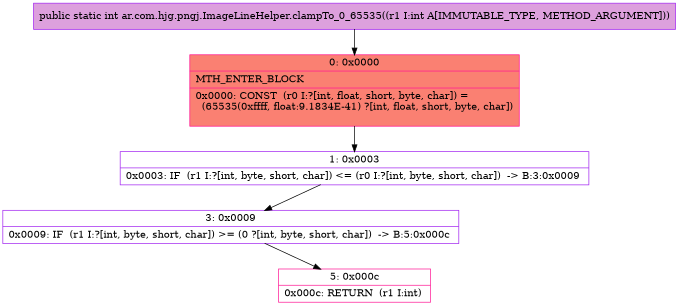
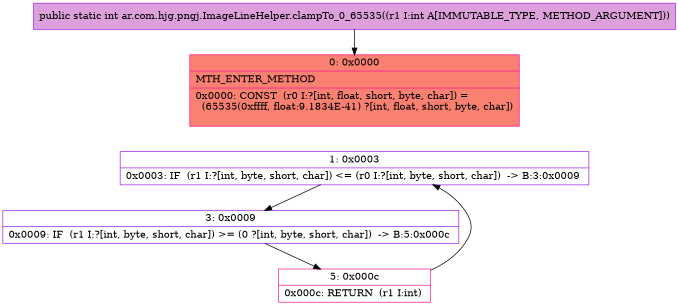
node "0: 0x0000": text "MTH_ENTER_BLOCK" -> "MTH_ENTER_METHOD"
edge "0: 0x0000" -> "1: 0x0003": now "5: 0x000c" -> "1: 0x0003"
